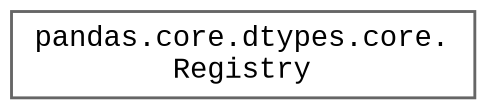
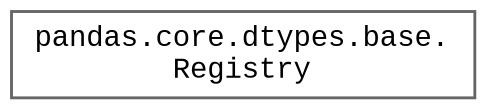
node "pandas.core.dtypes.core. Registry": label "pandas.core.dtypes.core. Registry" -> "pandas.core.dtypes.base. Registry"
